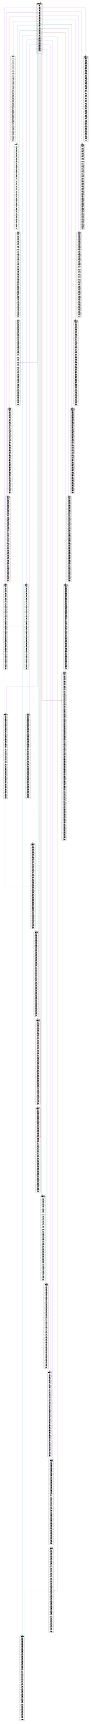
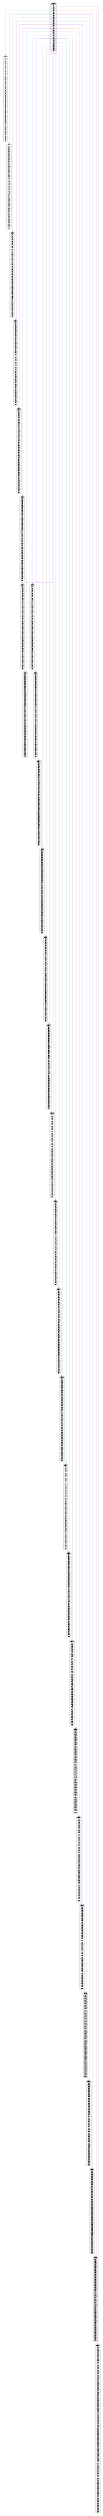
node "Leaf 21": added
